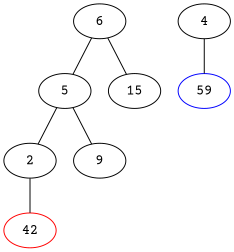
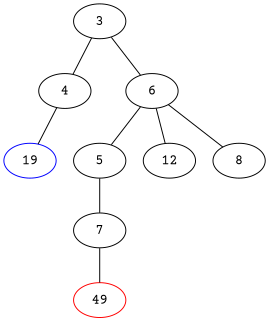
node "3": added
node "15": label "15" -> "12"
node "59": label "59" -> "19"
node "2": label "2" -> "7"
node "9": removed
node "8": added
node "42": label "42" -> "49"
